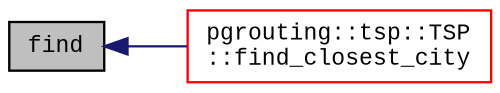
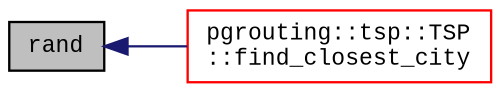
node "find": label "find" -> "rand"
